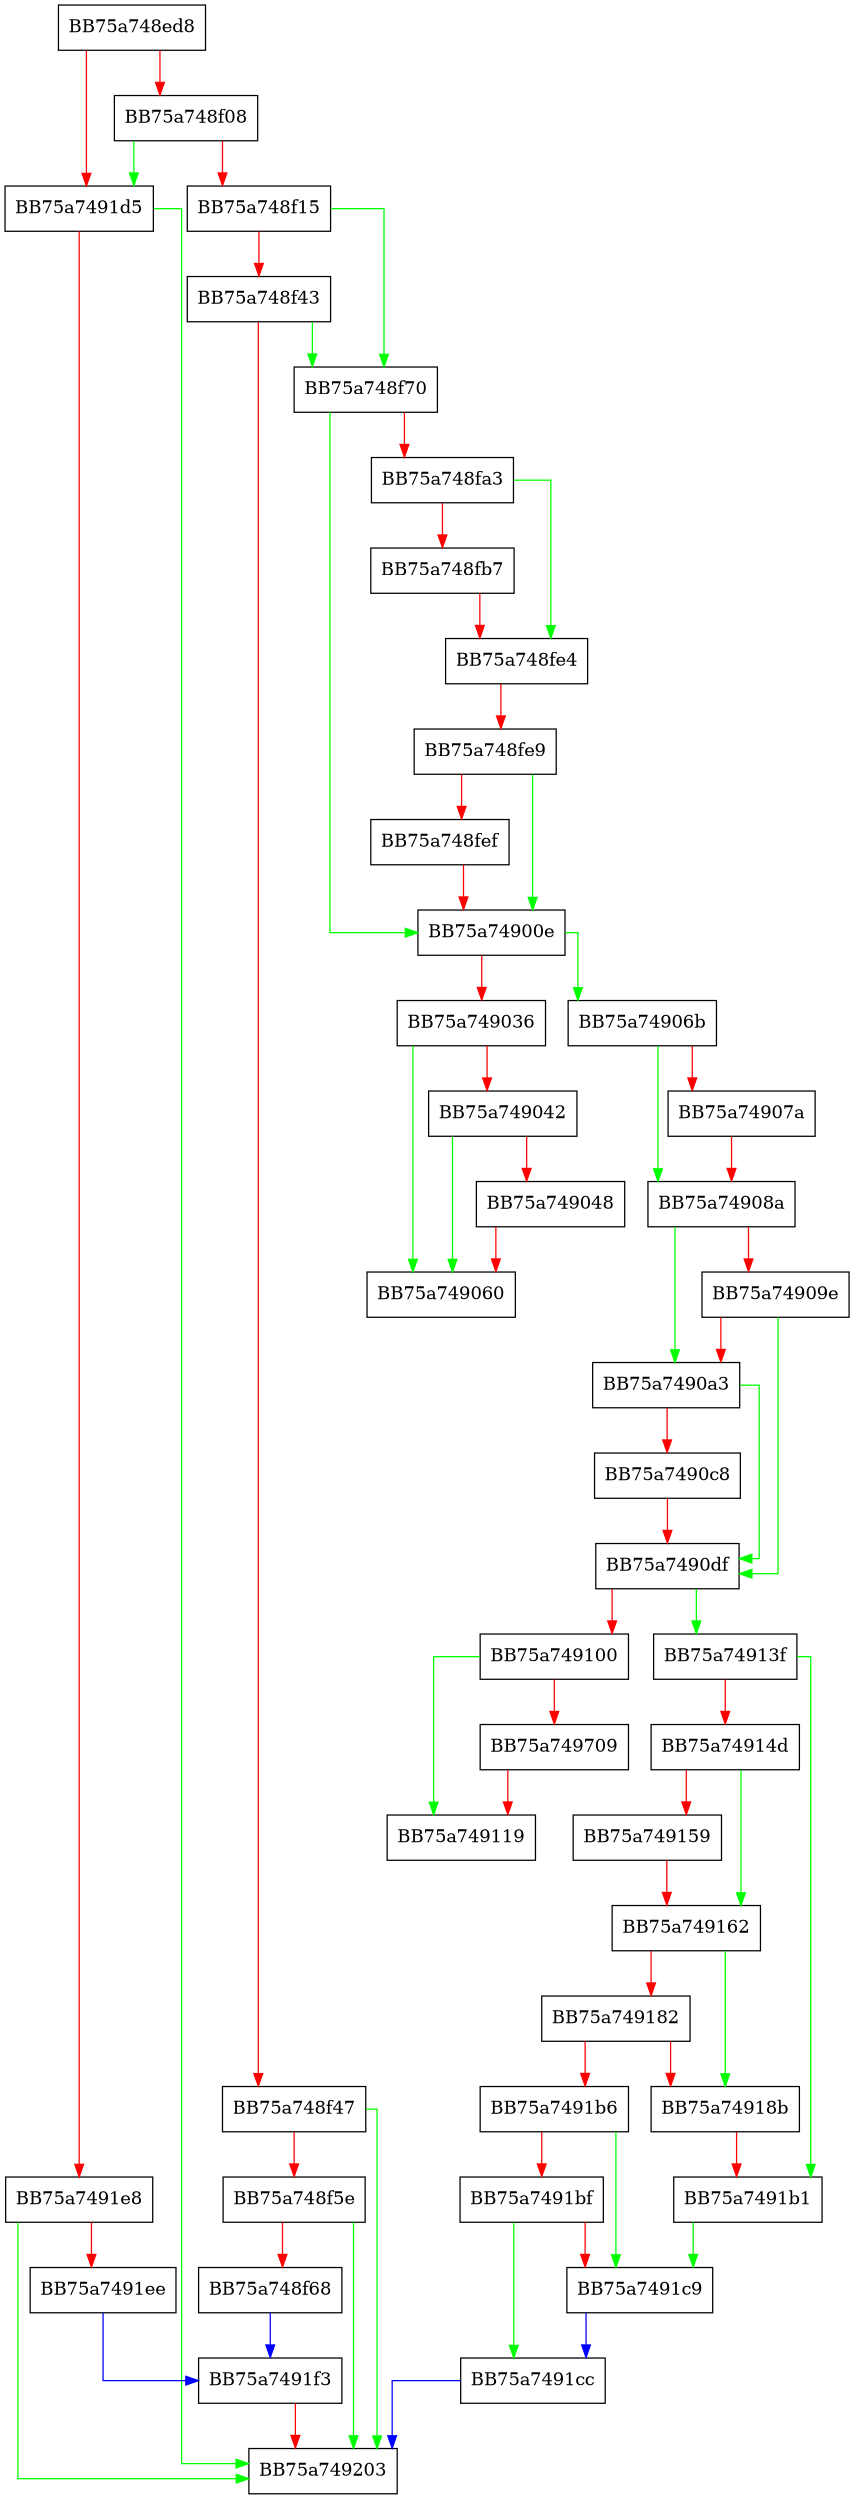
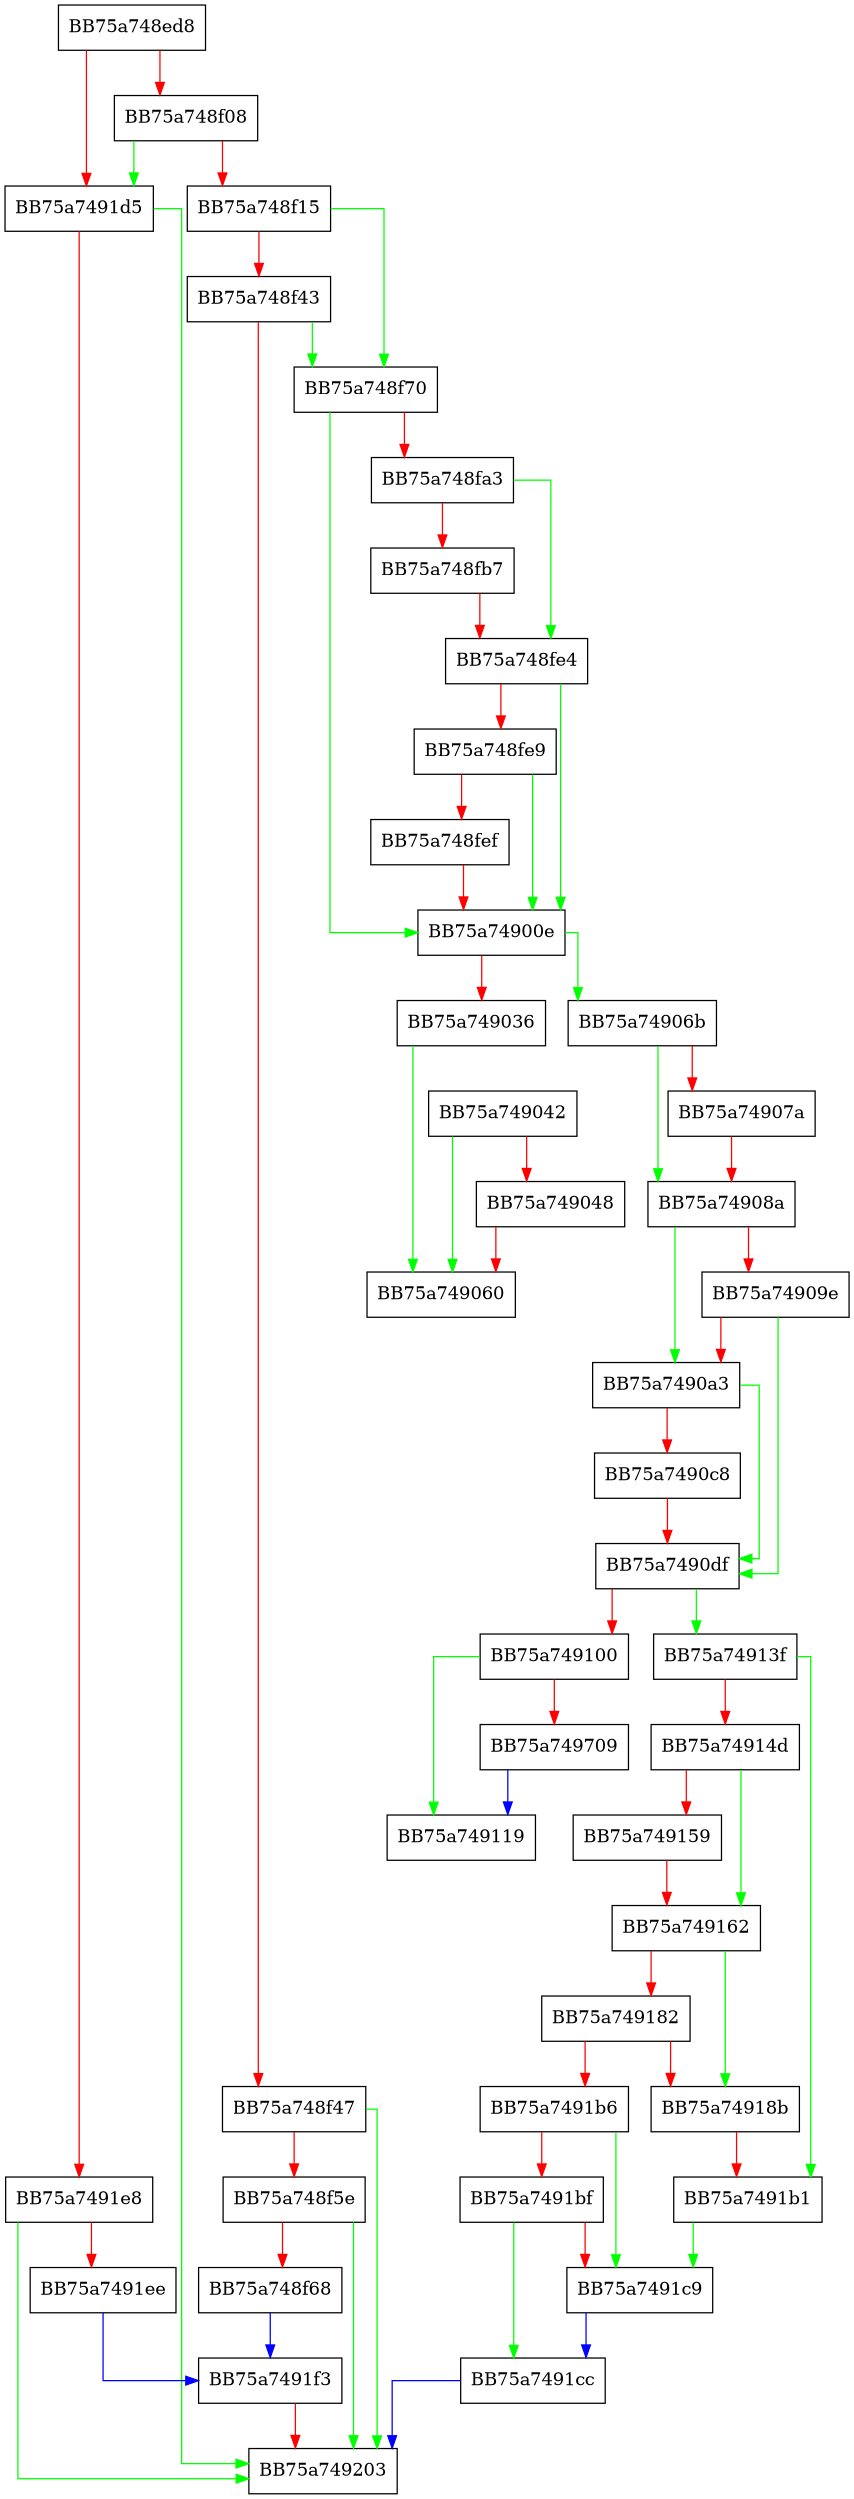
edge "BB75a748fe4" -> "BB75a74900e": added
edge "BB75a749036" -> "BB75a749042": removed
edge "BB75a749709" -> "BB75a749119": color red -> blue
